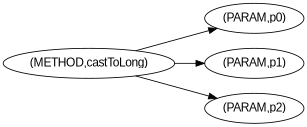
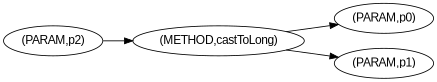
edge "(METHOD,castToLong)" -> "(PARAM,p2)": reversed
